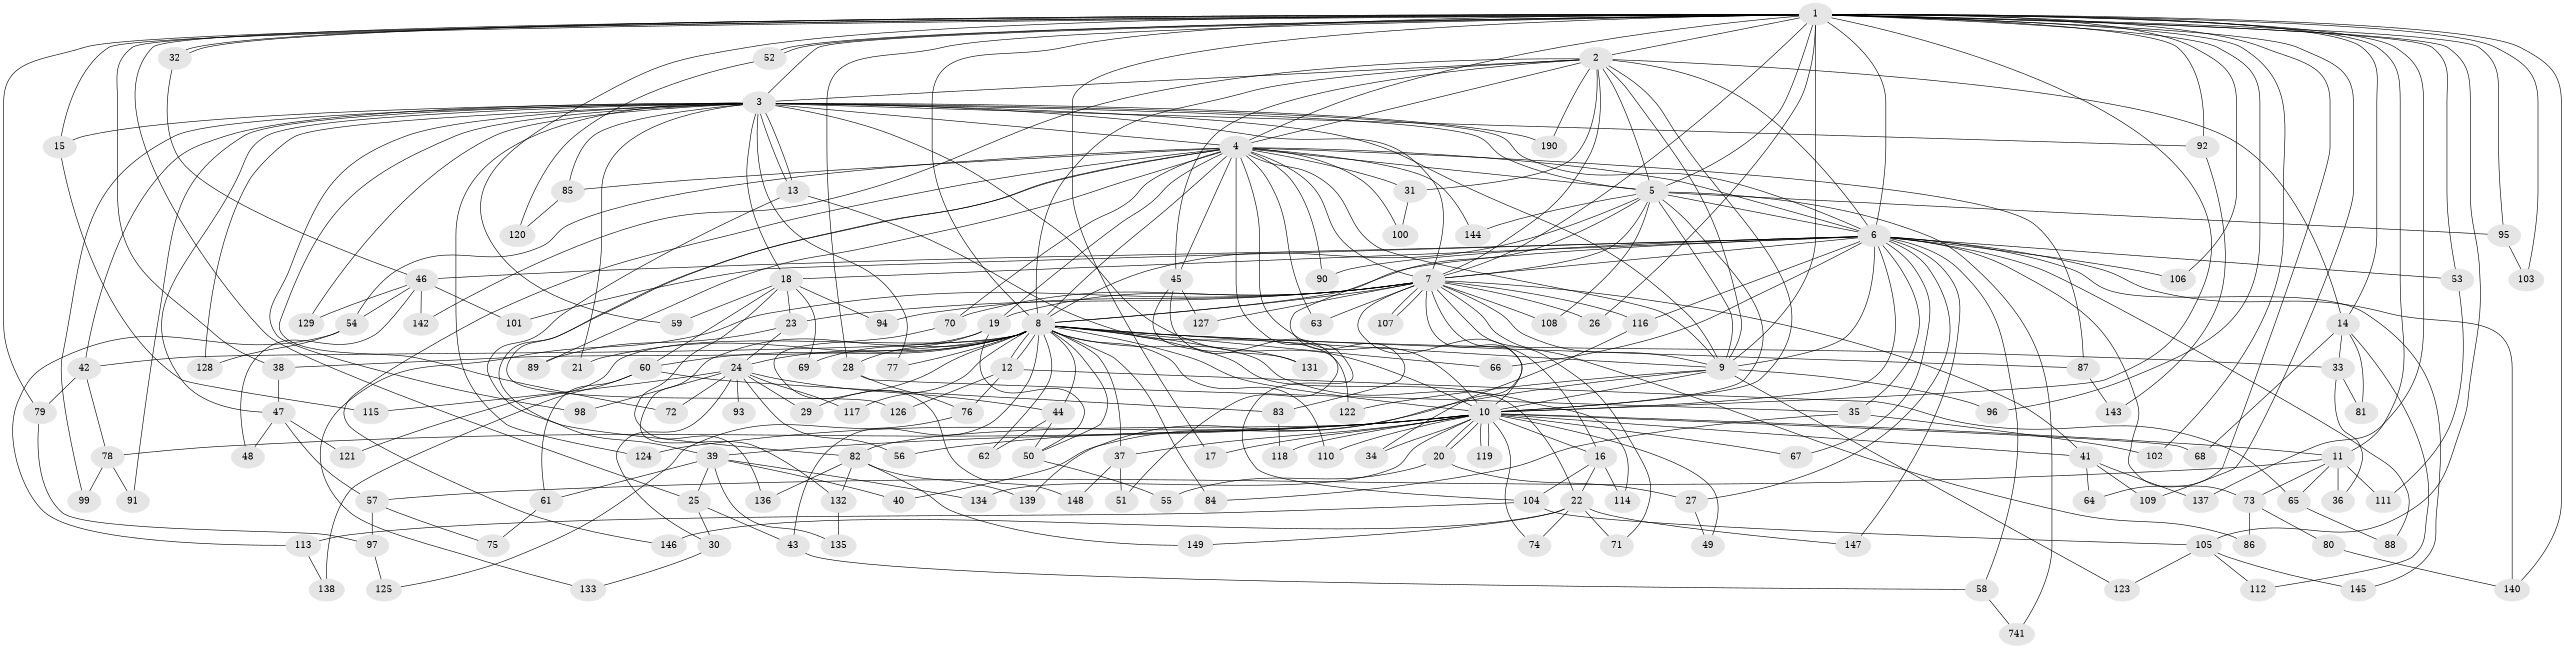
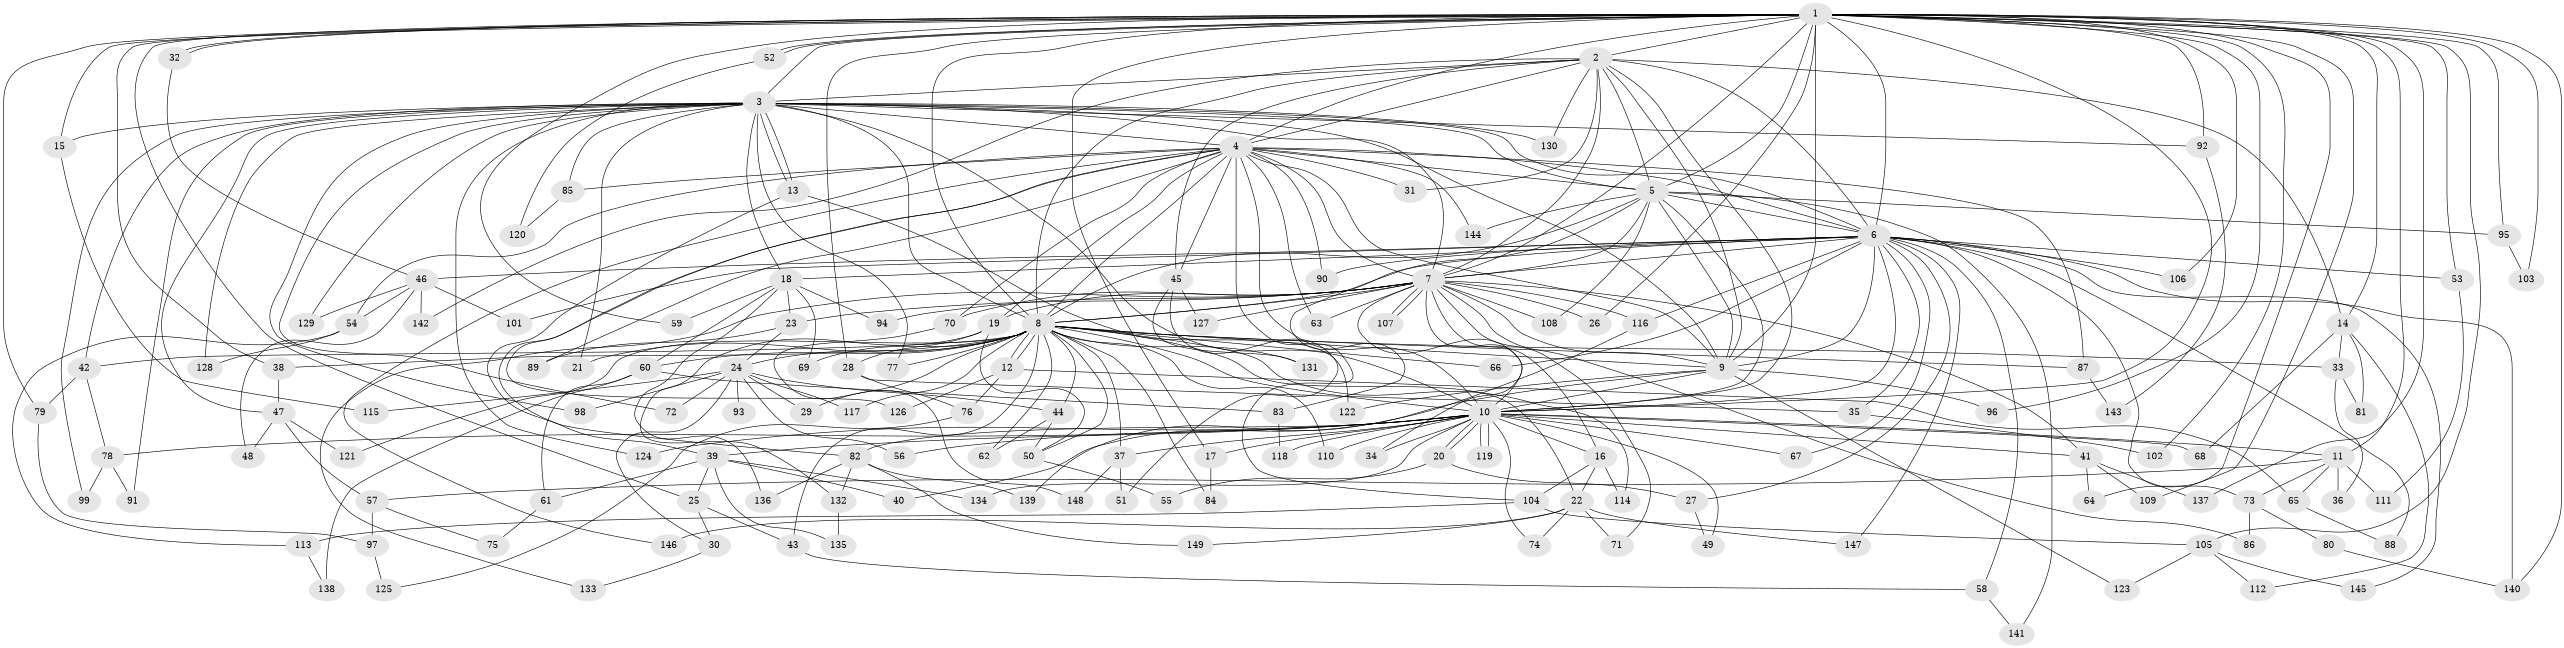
node "190": label "190" -> "130"
edge "3" -- "8": added
node "100": removed
edge "35" -- "84": now "17" -- "84"
node "741": label "741" -> "141"
